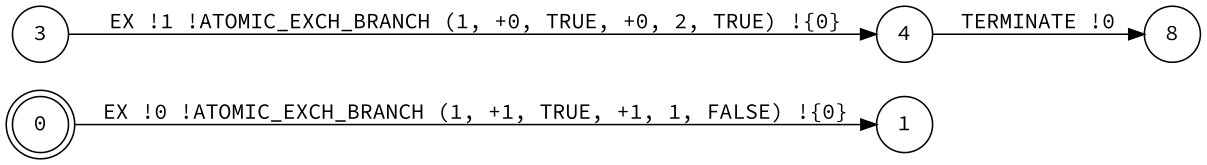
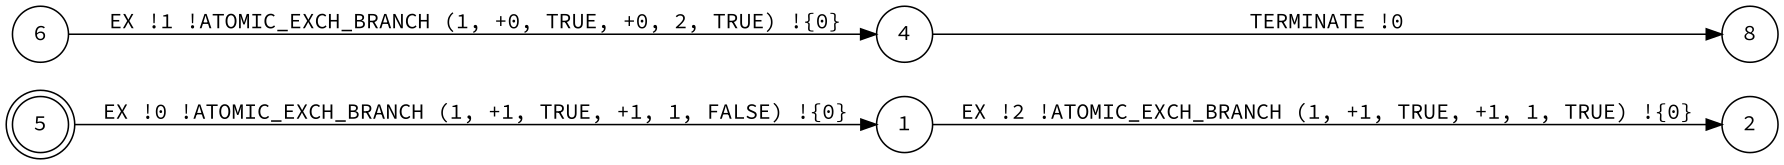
node "3": label "3" -> "6"
node "0": label "0" -> "5"
node "2": added
